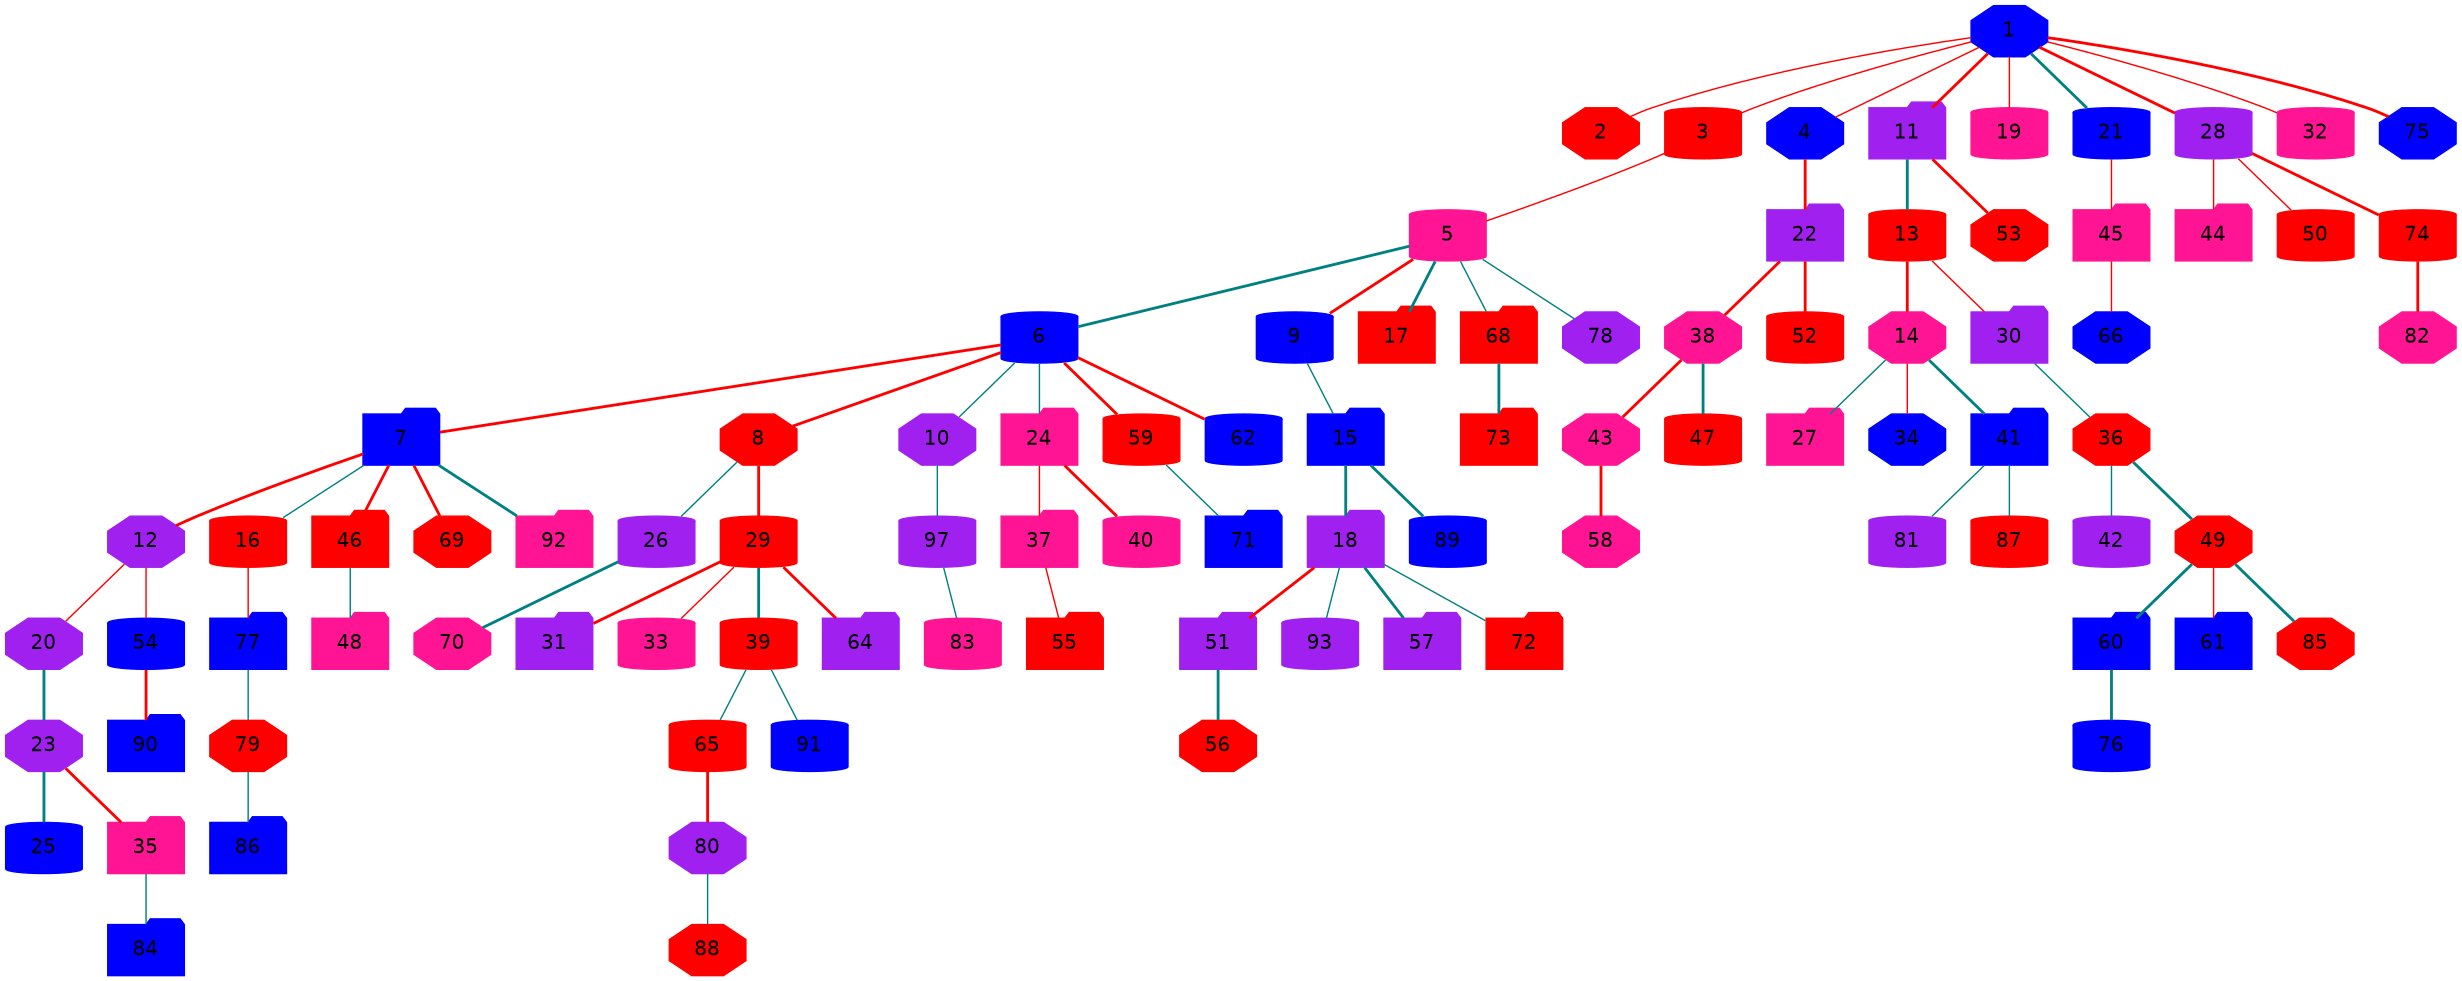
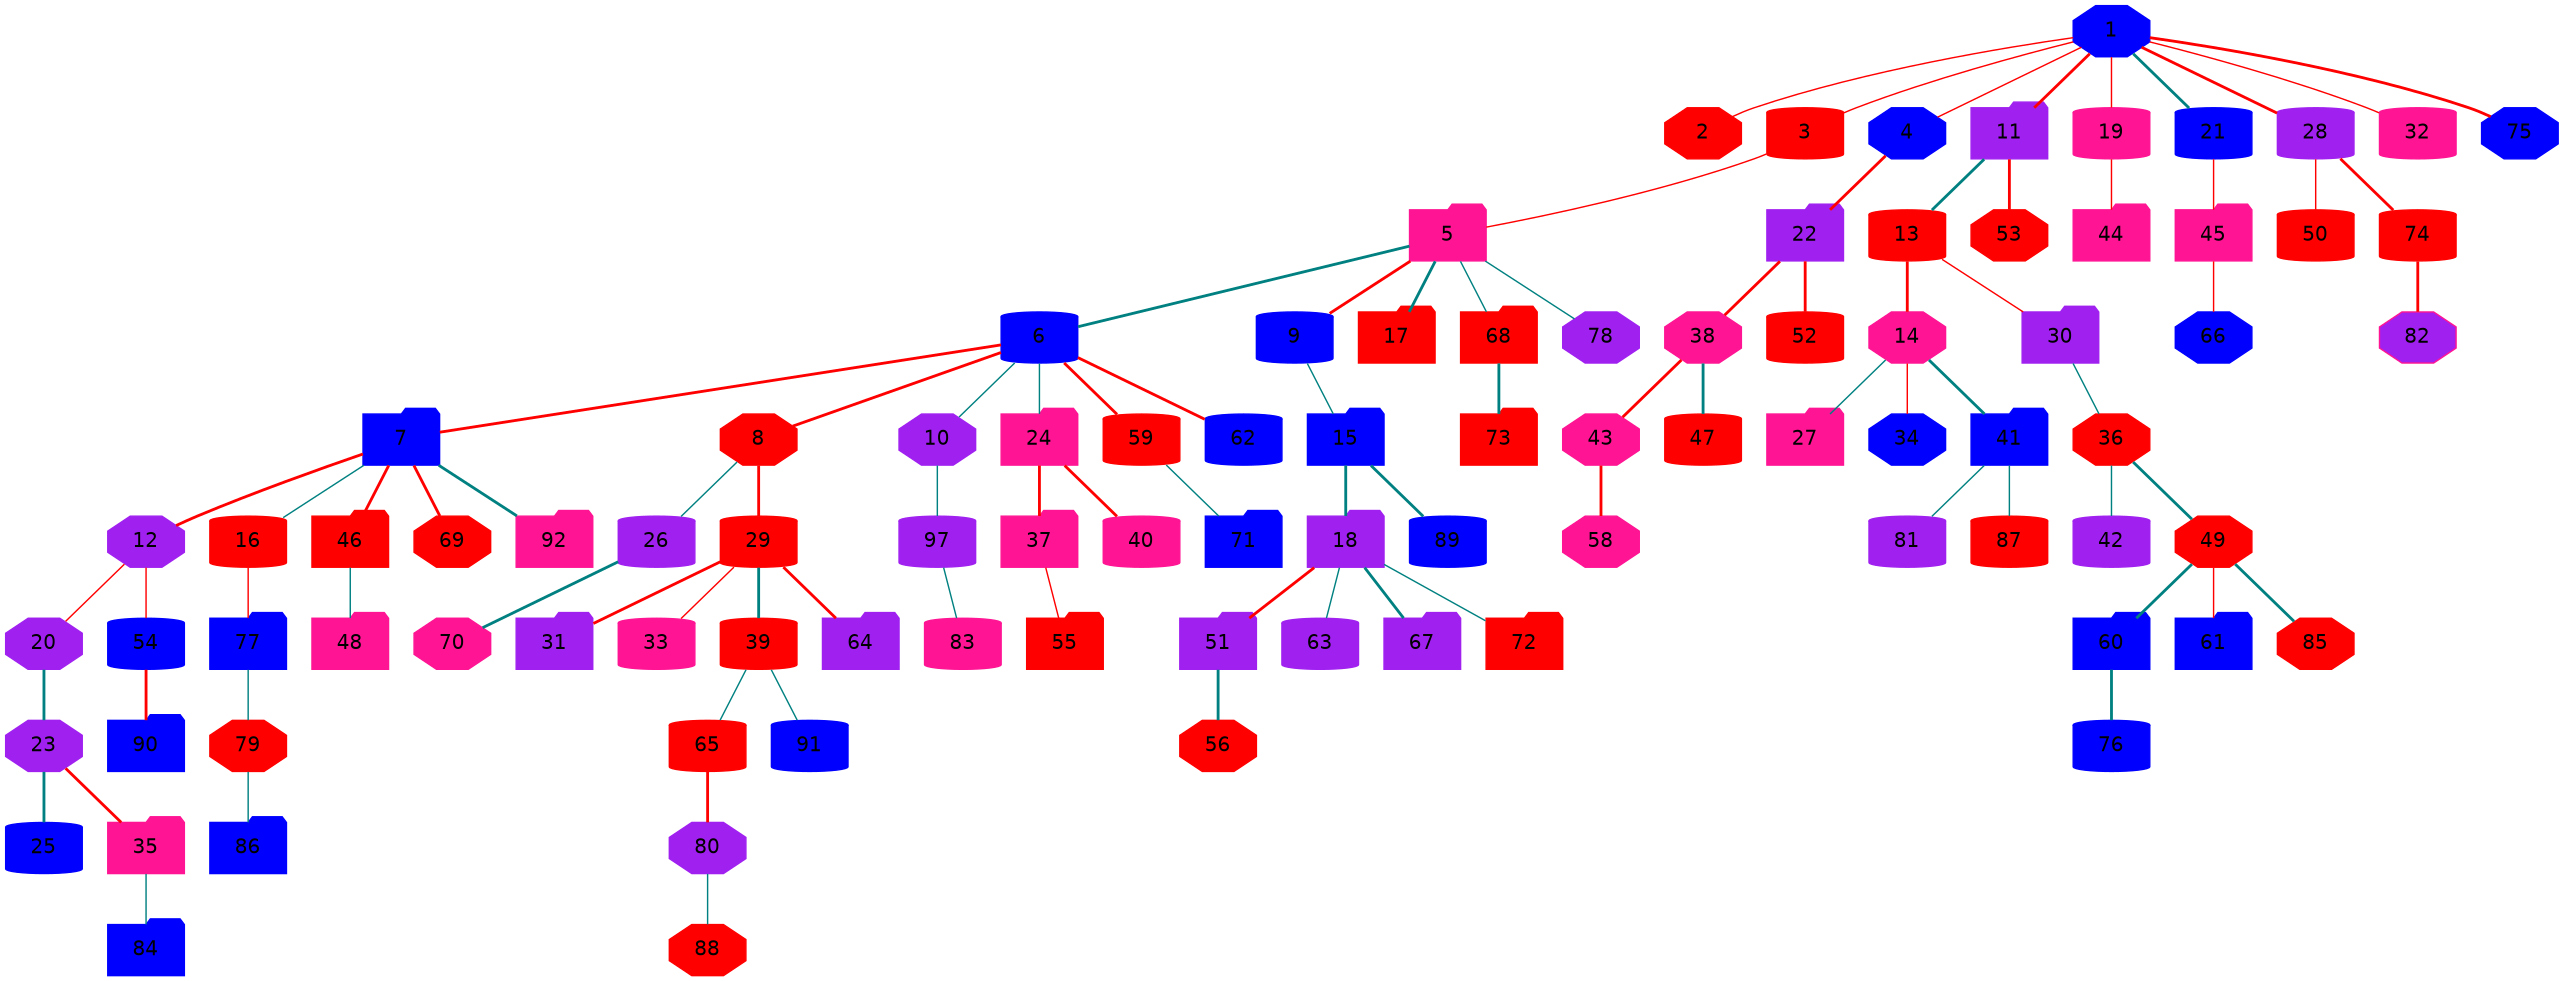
edge "28" -- "44": now "19" -- "44"
node "5": shape cylinder -> folder
node "82": fillcolor deeppink -> purple
edge "24" -- "37": style solid -> bold
node "93": label "93" -> "63"
node "57": label "57" -> "67"
